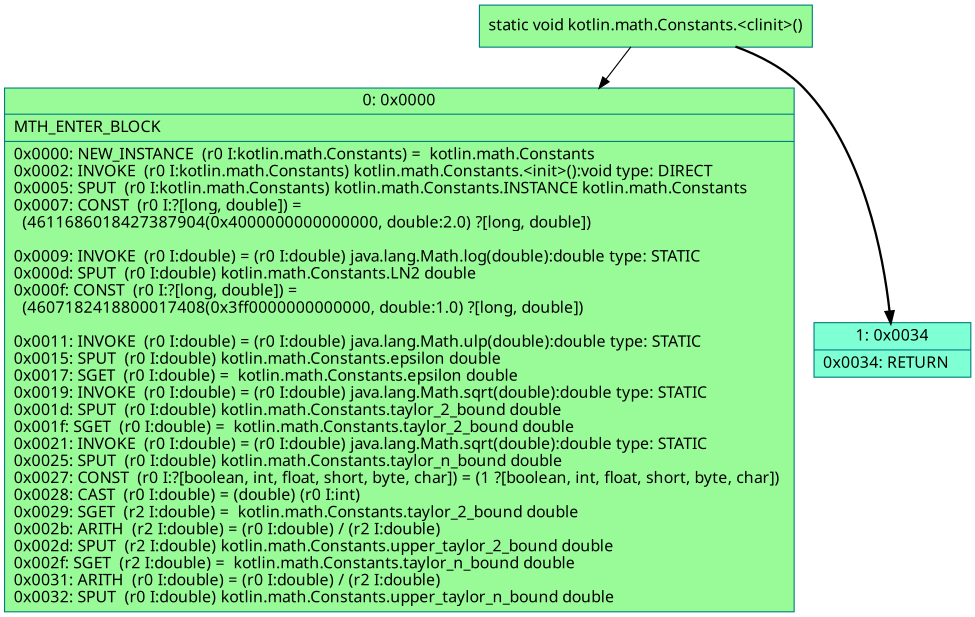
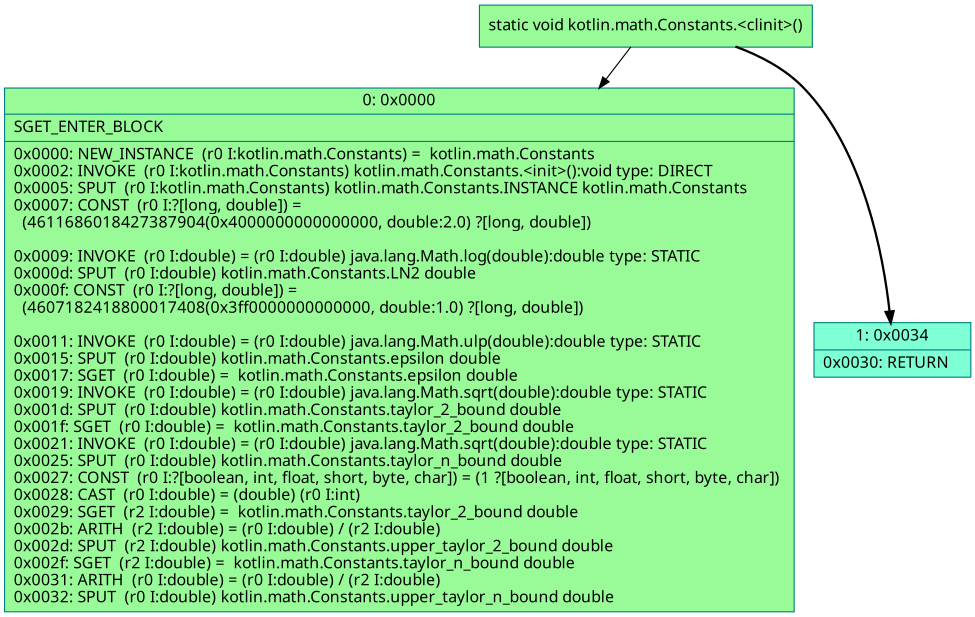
node "0: 0x0000": text "MTH_ENTER_BLOCK" -> "SGET_ENTER_BLOCK"
node "1: 0x0034": text "0x0034: RETURN" -> "0x0030: RETURN"
